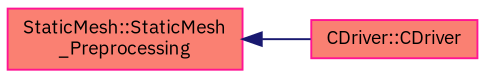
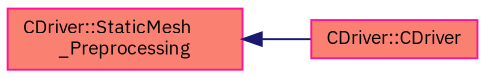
node "StaticMesh::StaticMesh _Preprocessing": label "StaticMesh::StaticMesh _Preprocessing" -> "CDriver::StaticMesh _Preprocessing"
